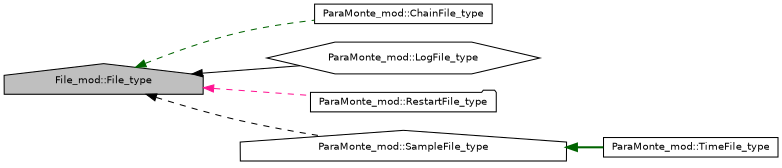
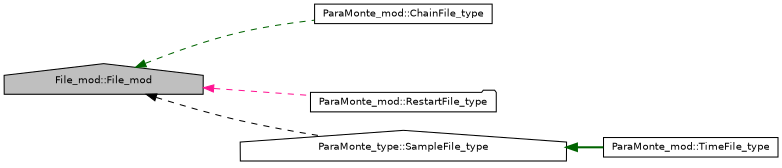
node "ParaMonte_mod::LogFile_type": removed
node "File_mod::File_type": label "File_mod::File_type" -> "File_mod::File_mod"
node "ParaMonte_mod::SampleFile_type": label "ParaMonte_mod::SampleFile_type" -> "ParaMonte_type::SampleFile_type"
